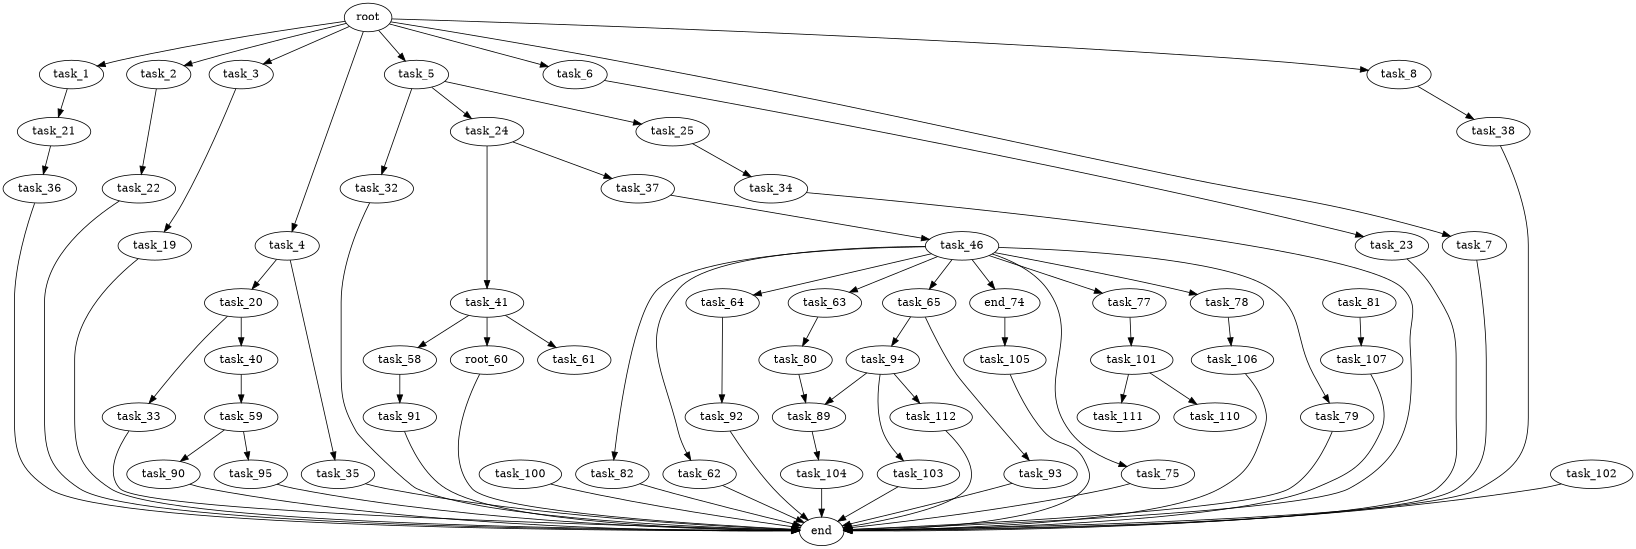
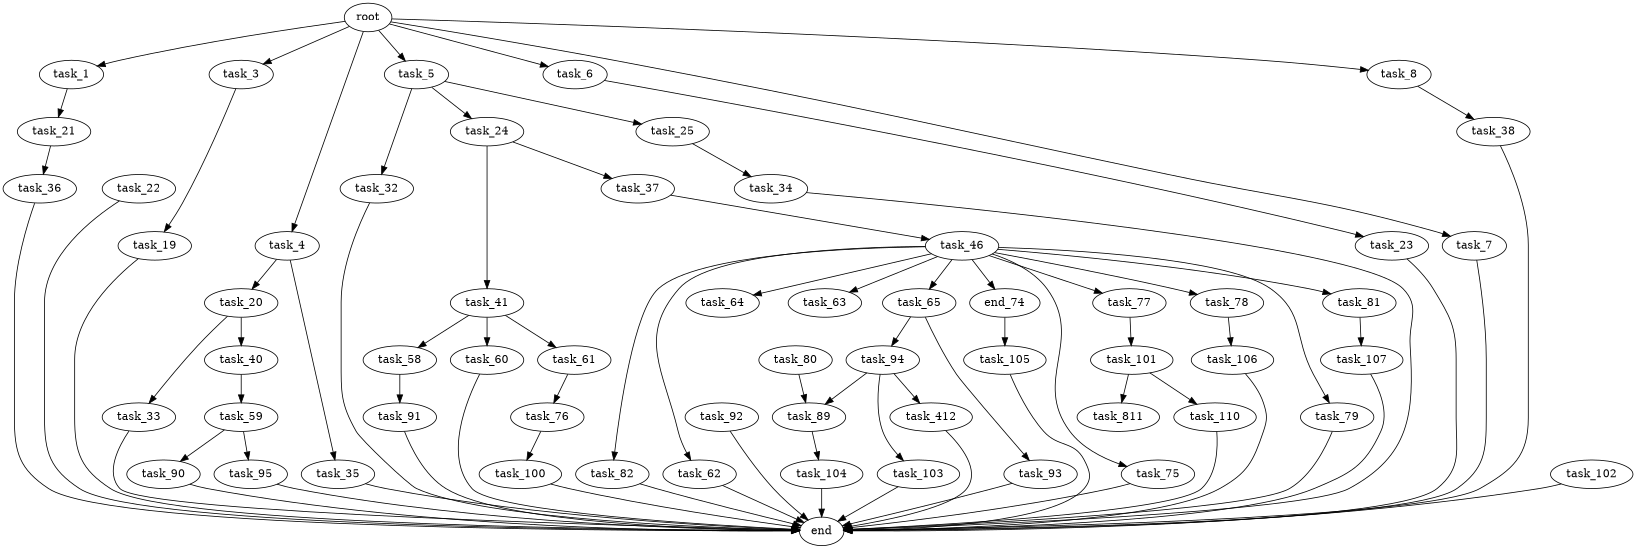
node "task_2": removed
edge "task_46" -> "task_81": added
edge "task_63" -> "task_80": removed
edge "task_64" -> "task_92": removed
node "root_60": label "root_60" -> "task_60"
node "task_76": added
node "task_112": label "task_112" -> "task_412"
node "task_111": label "task_111" -> "task_811"
edge "task_110" -> "end": added
